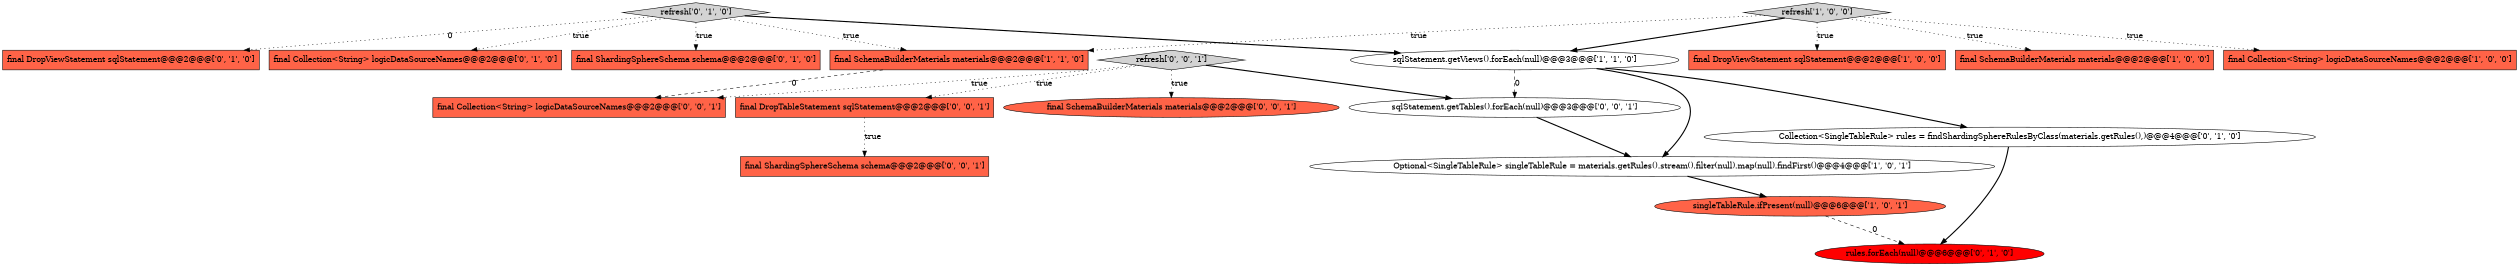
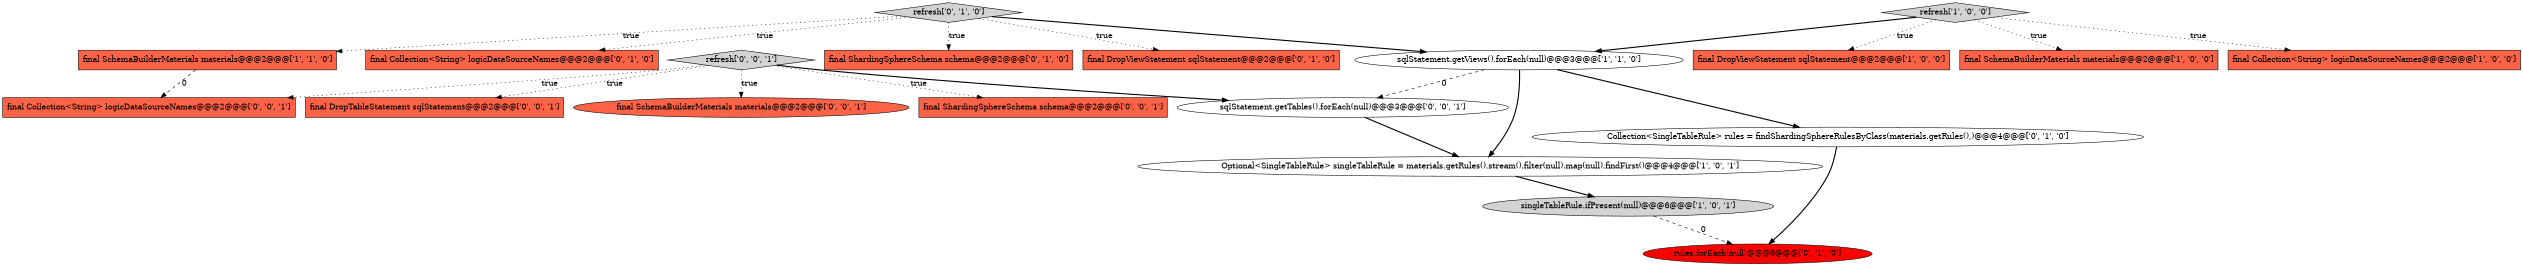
edge "refresh['1', '0', '0']" -> "final SchemaBuilderMaterials materials@@@2@@@['1', '1', '0']": removed, label "true"
edge "refresh['0', '1', '0']" -> "final DropViewStatement sqlStatement@@@2@@@['0', '1', '0']": label "0" -> "true"
edge "final DropTableStatement sqlStatement@@@2@@@['0', '0', '1']" -> "final ShardingSphereSchema schema@@@2@@@['0', '0', '1']": now "refresh['0', '0', '1']" -> "final ShardingSphereSchema schema@@@2@@@['0', '0', '1']"
node "singleTableRule.ifPresent(null)@@@6@@@['1', '0', '1']": fillcolor tomato -> lightgray
